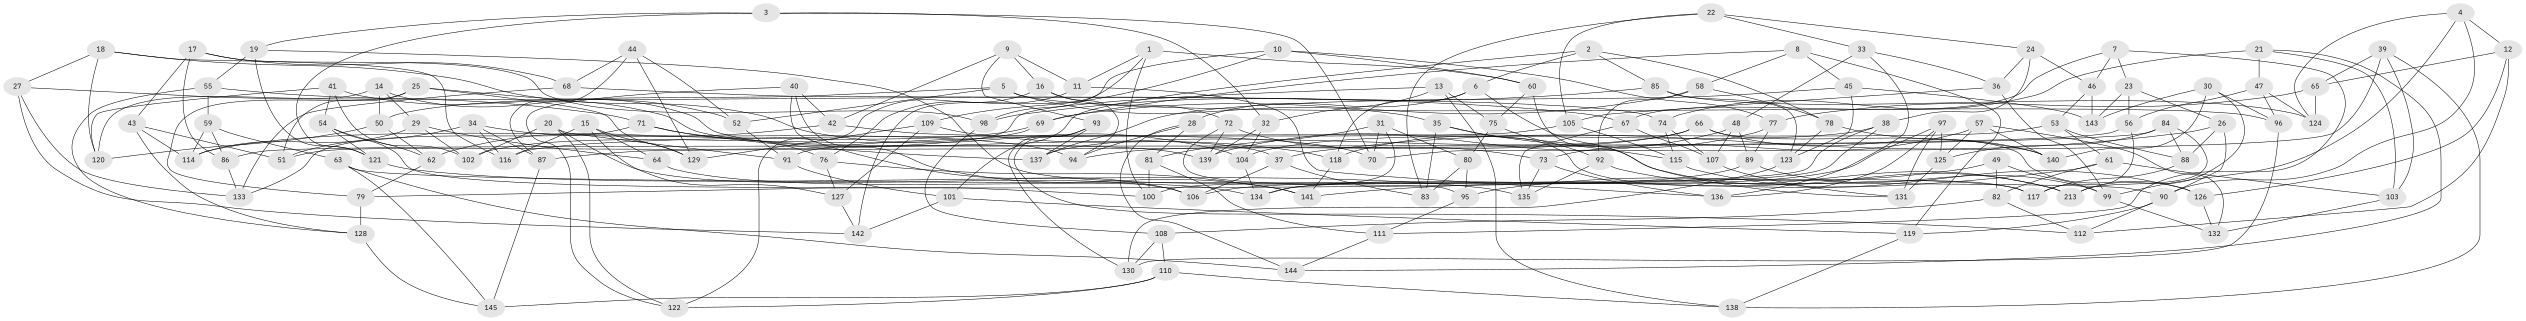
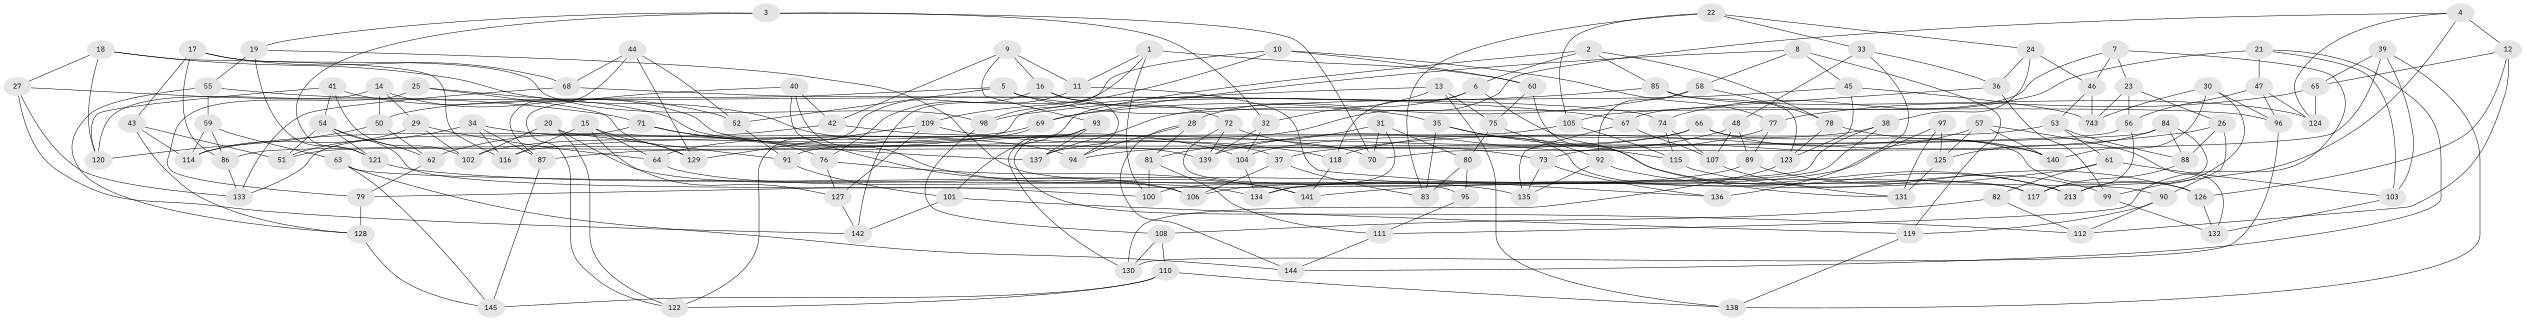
edge "25" -- "51": now "54" -- "51"
node "143": label "143" -> "743"
edge "4" -- "90": now "4" -- "64"
node "49": removed
edge "97" -- "136": removed
